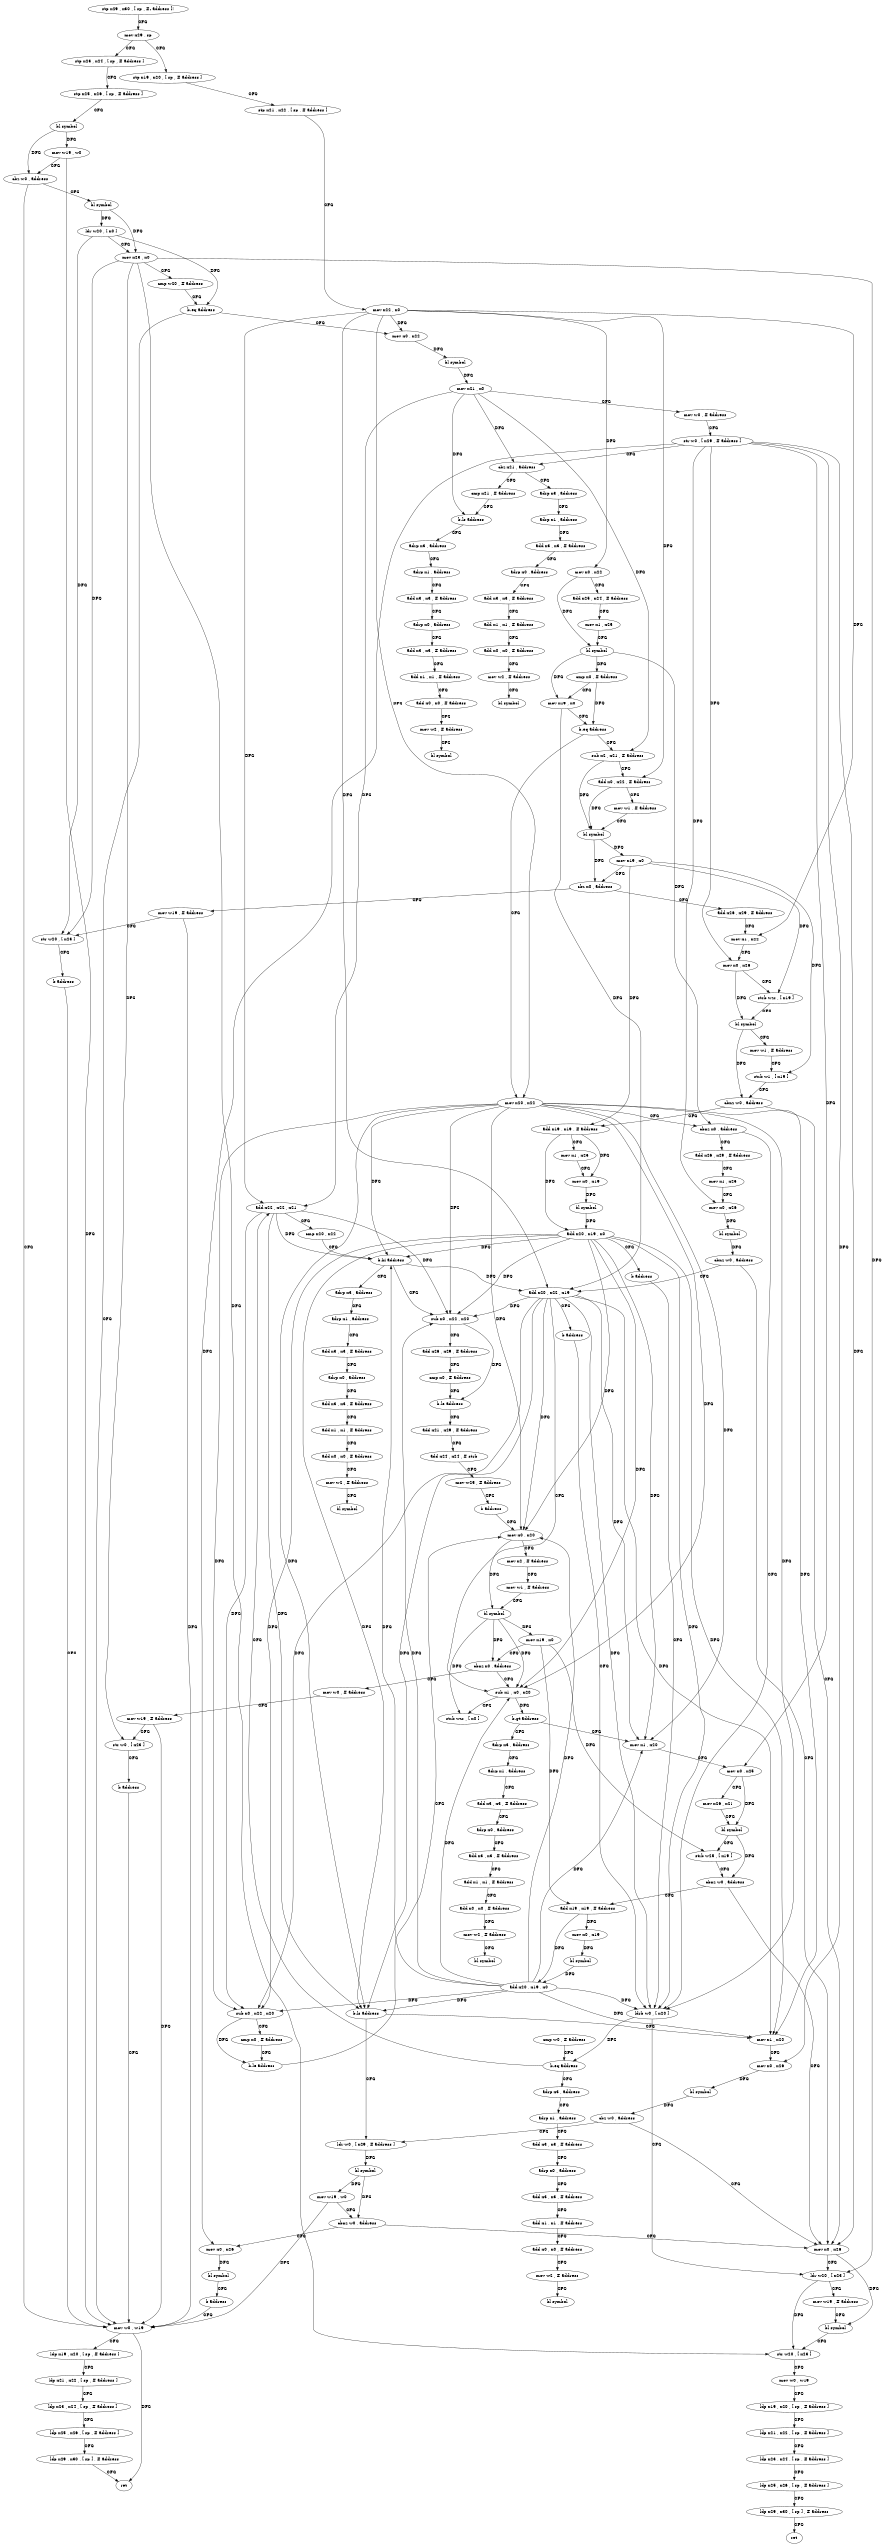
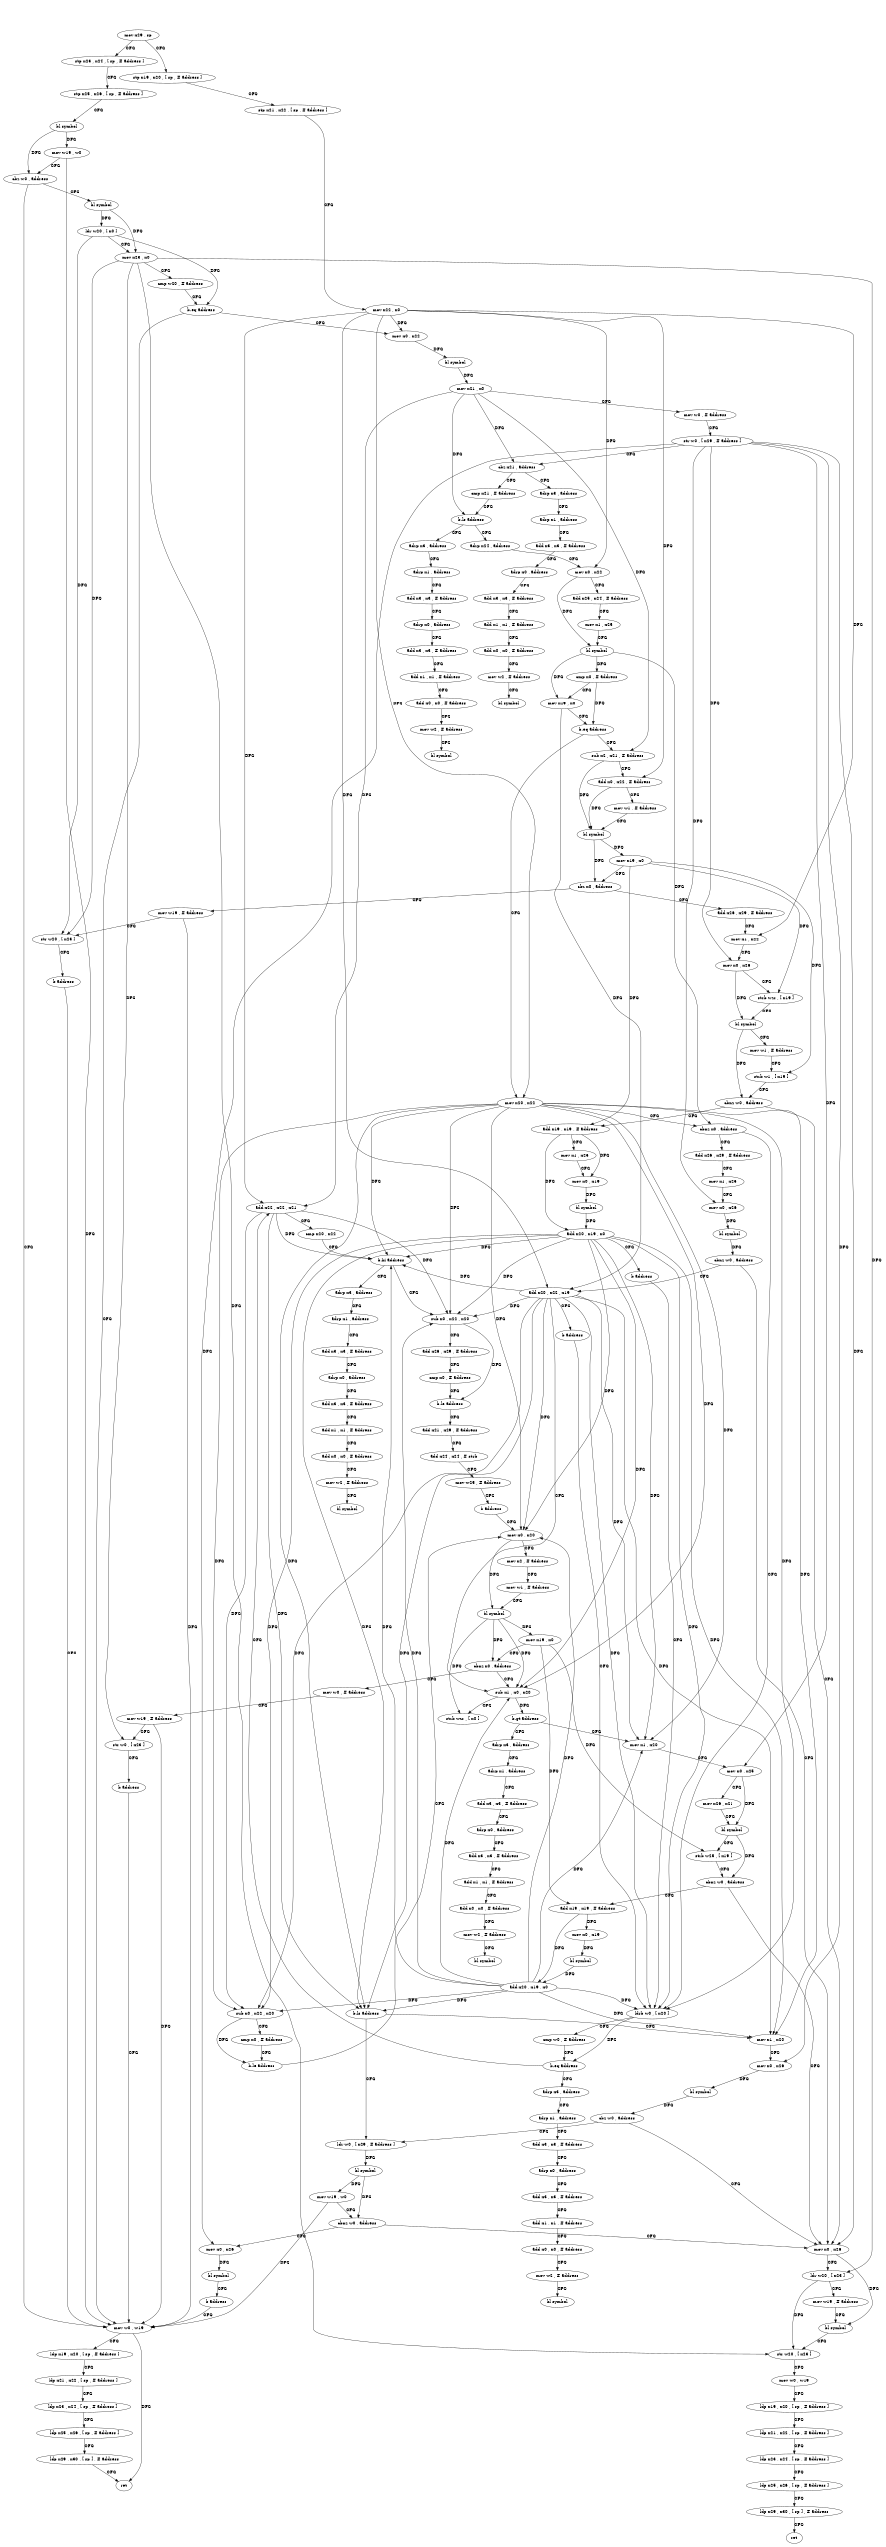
node "stp x29 , x30 , [ sp , #- address ]!": removed
node "adrp x24 , address": added
edge "b.hi address" -> "add x20 , x22 , x19": reversed
edge "ldrb w0 , [ x20 ]" -> "ldr w20 , [ x23 ]": now "ldrb w0 , [ x20 ]" -> "cmp w0 , # address"
